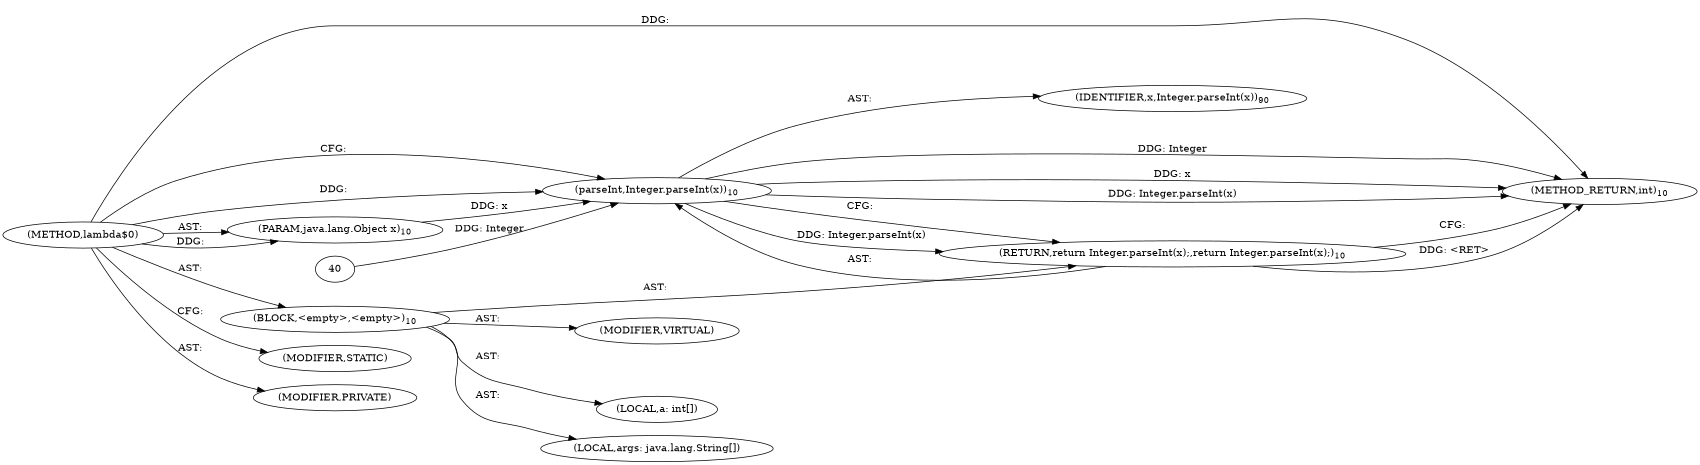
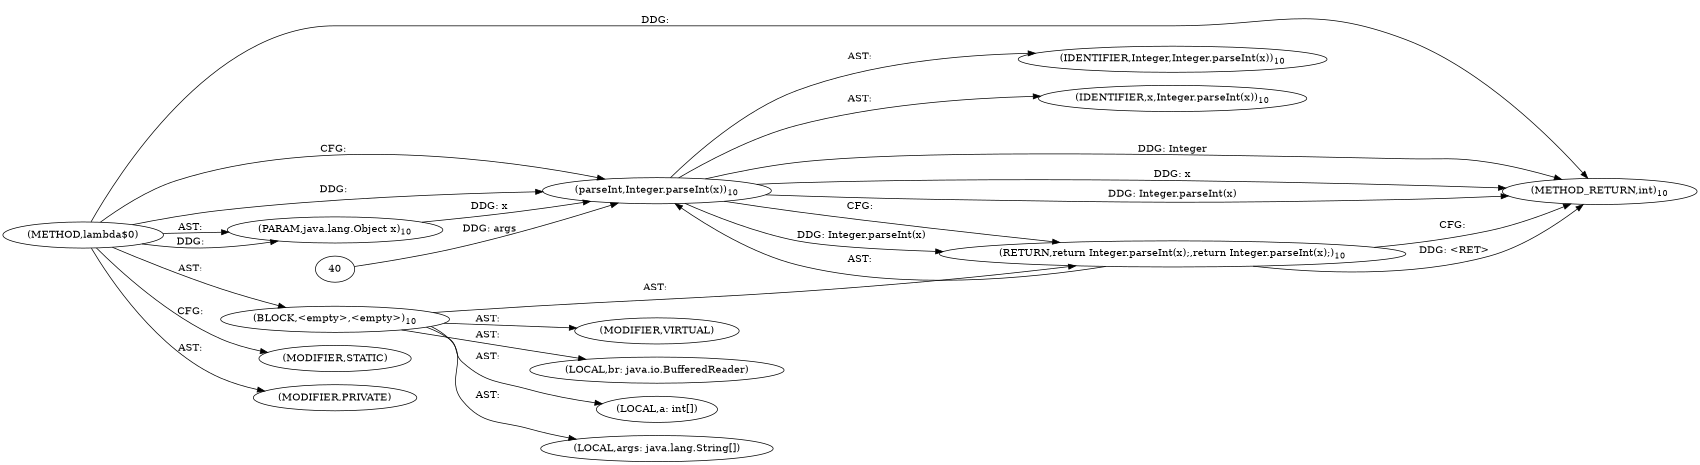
node "(IDENTIFIER,Integer,Integer.parseInt(x))": added
node "(IDENTIFIER,x,Integer.parseInt(x))": text "90" -> "10"
edge "40" -> "(parseInt,Integer.parseInt(x))": label "DDG: Integer" -> "DDG: args"
node "(LOCAL,br: java.io.BufferedReader)": added
